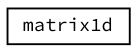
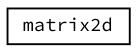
node "matrix1d": label "matrix1d" -> "matrix2d"
